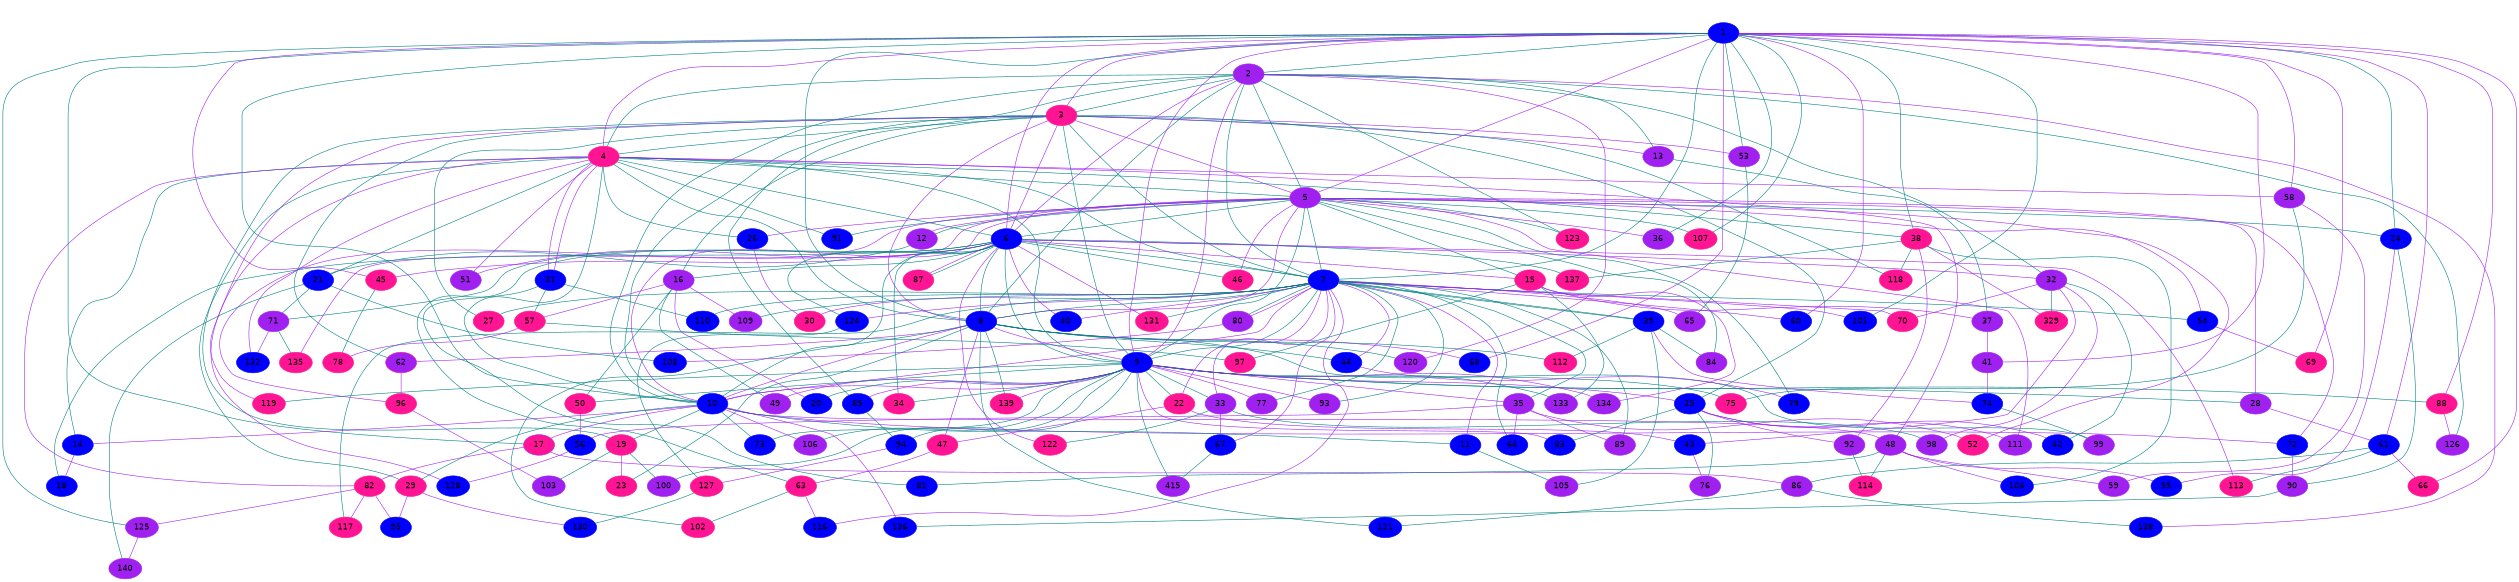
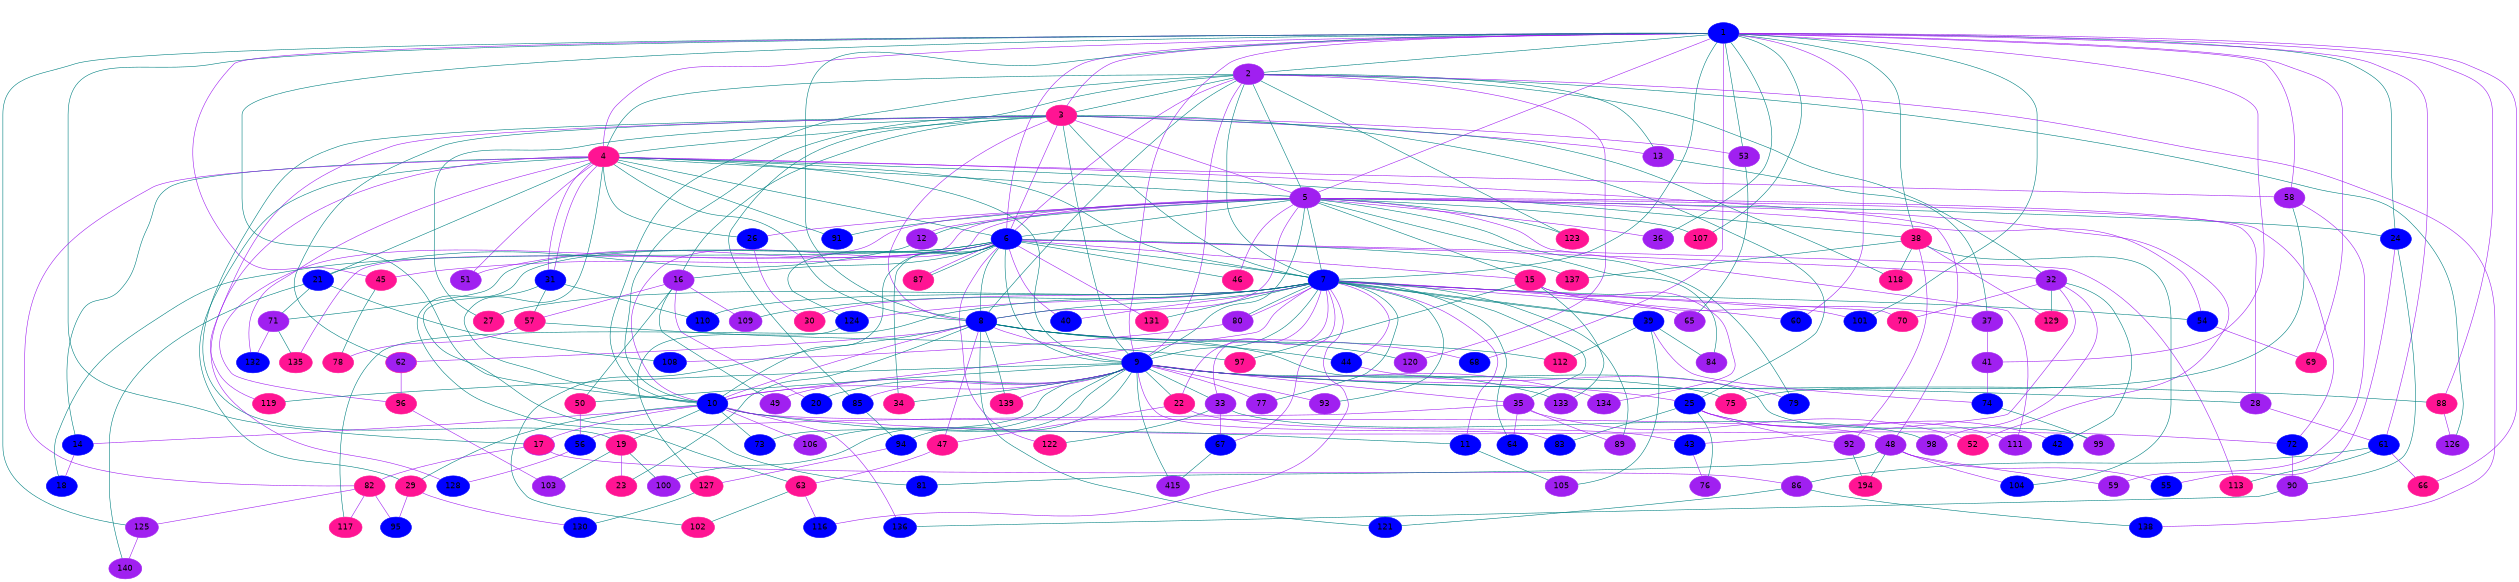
node "329": label "329" -> "129"
node "114": label "114" -> "194"
